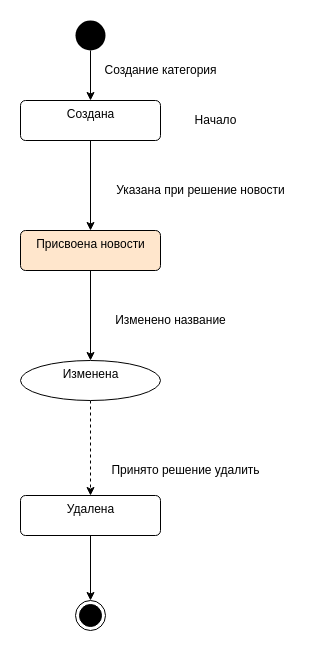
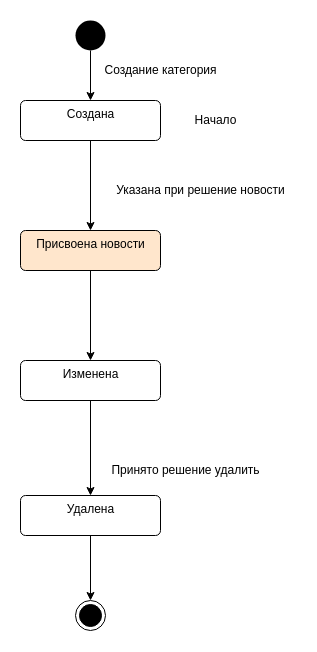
node "Изменено название": removed
node "Изменена": shape ellipse -> rounded rectangle
edge "Изменена" -> "Удалена": style dashed -> solid
